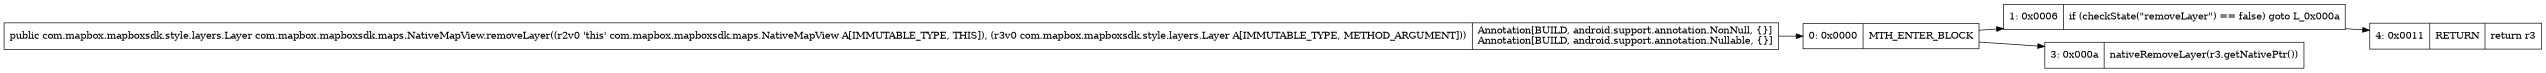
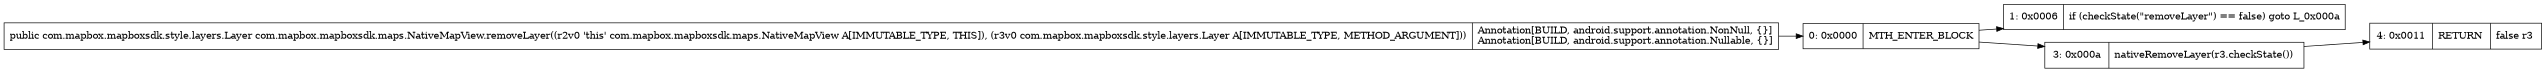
edge "1: 0x0006" -> "4: 0x0011": now "3: 0x000a" -> "4: 0x0011"
node "4: 0x0011": text "return r3" -> "false r3"
node "3: 0x000a": text "nativeRemoveLayer(r3.getNativePtr())" -> "nativeRemoveLayer(r3.checkState())"
